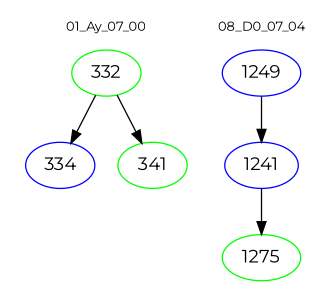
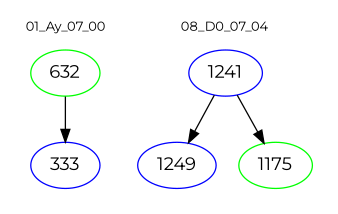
node "332": label "332" -> "632"
edge "1249" -> "1241": reversed
node "334": label "334" -> "333"
node "341": removed
node "1275": label "1275" -> "1175"
